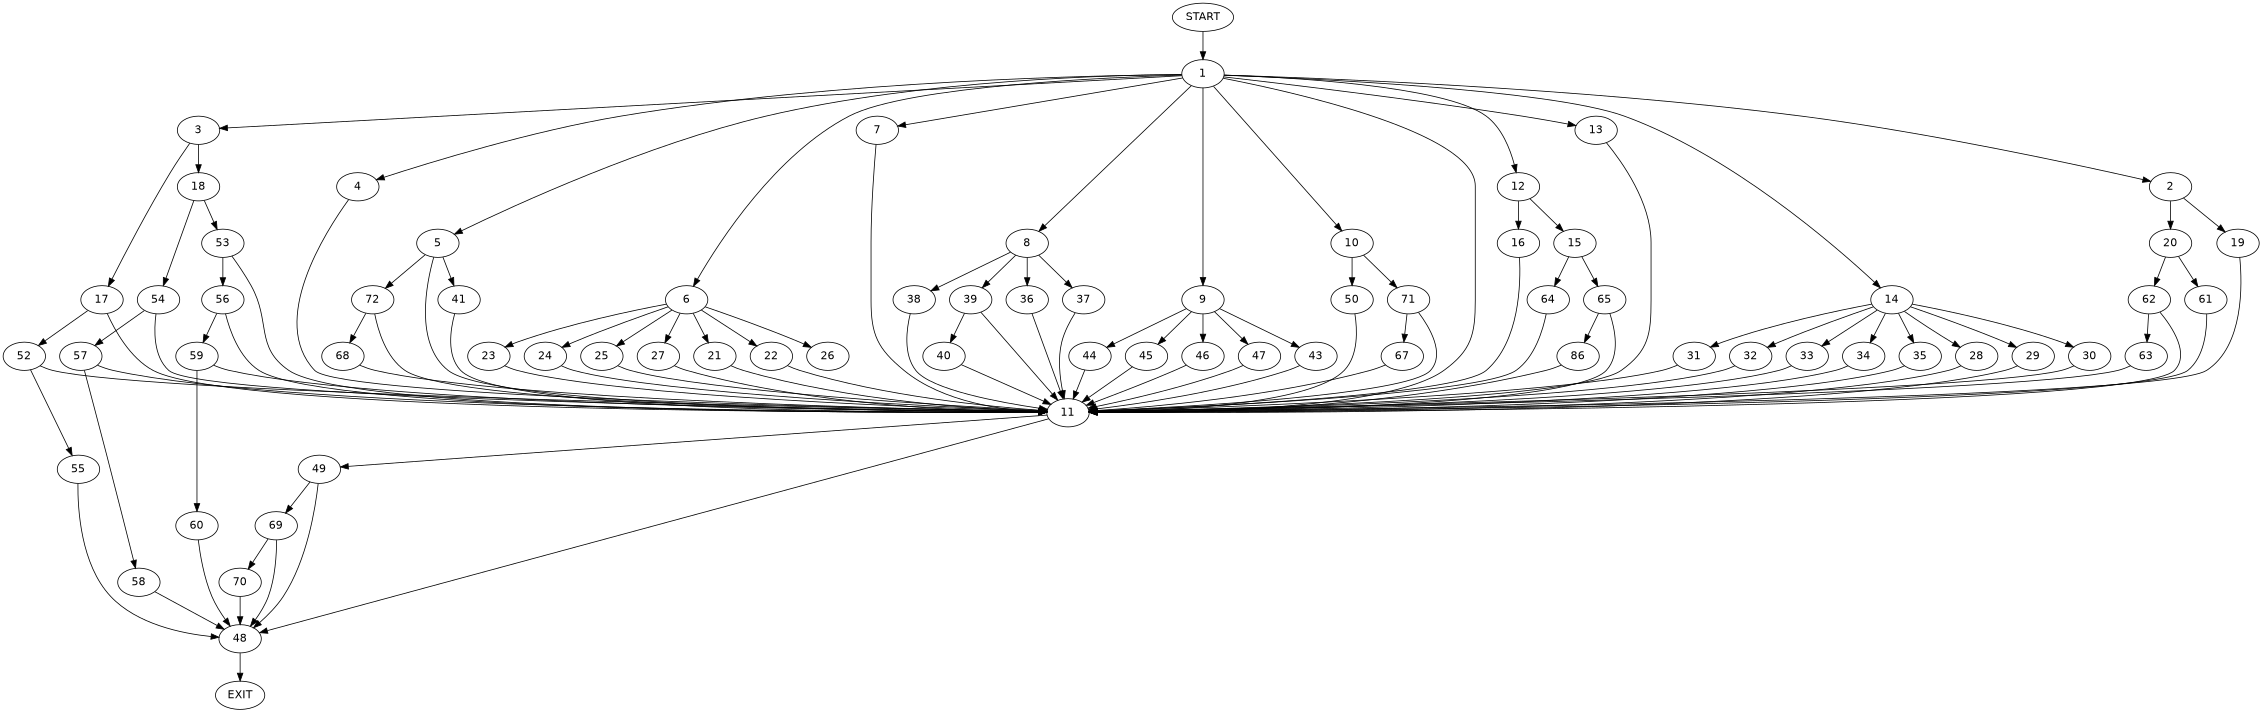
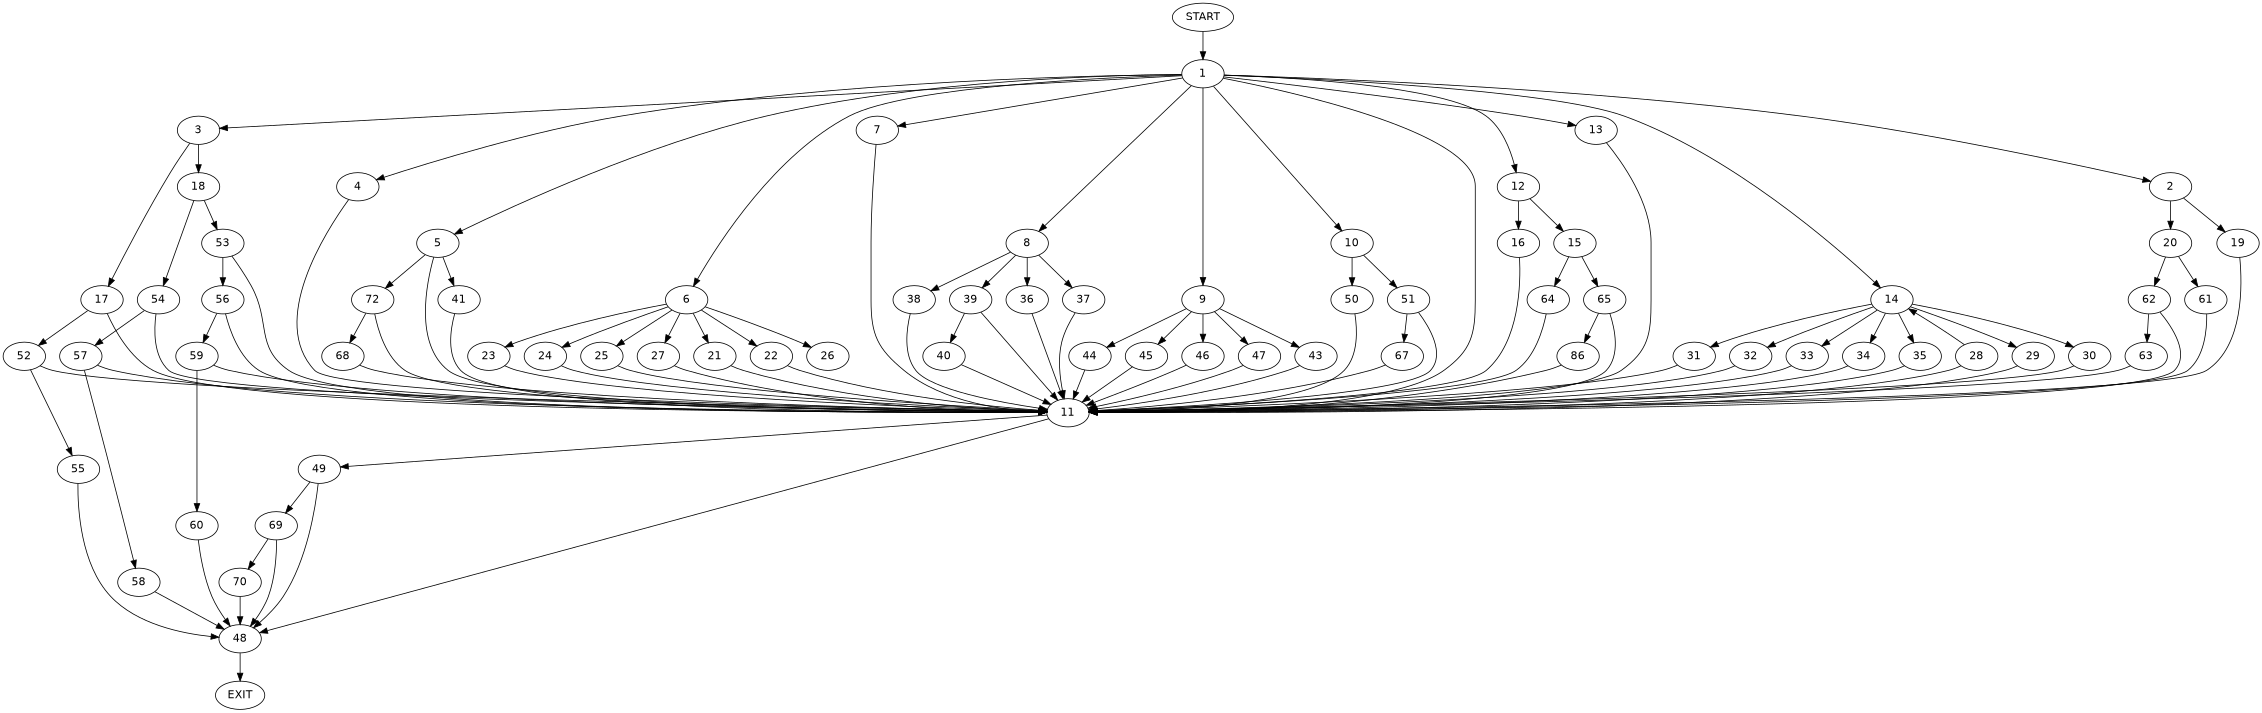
node "71": label "71" -> "51"
edge "14" -> "28": reversed
